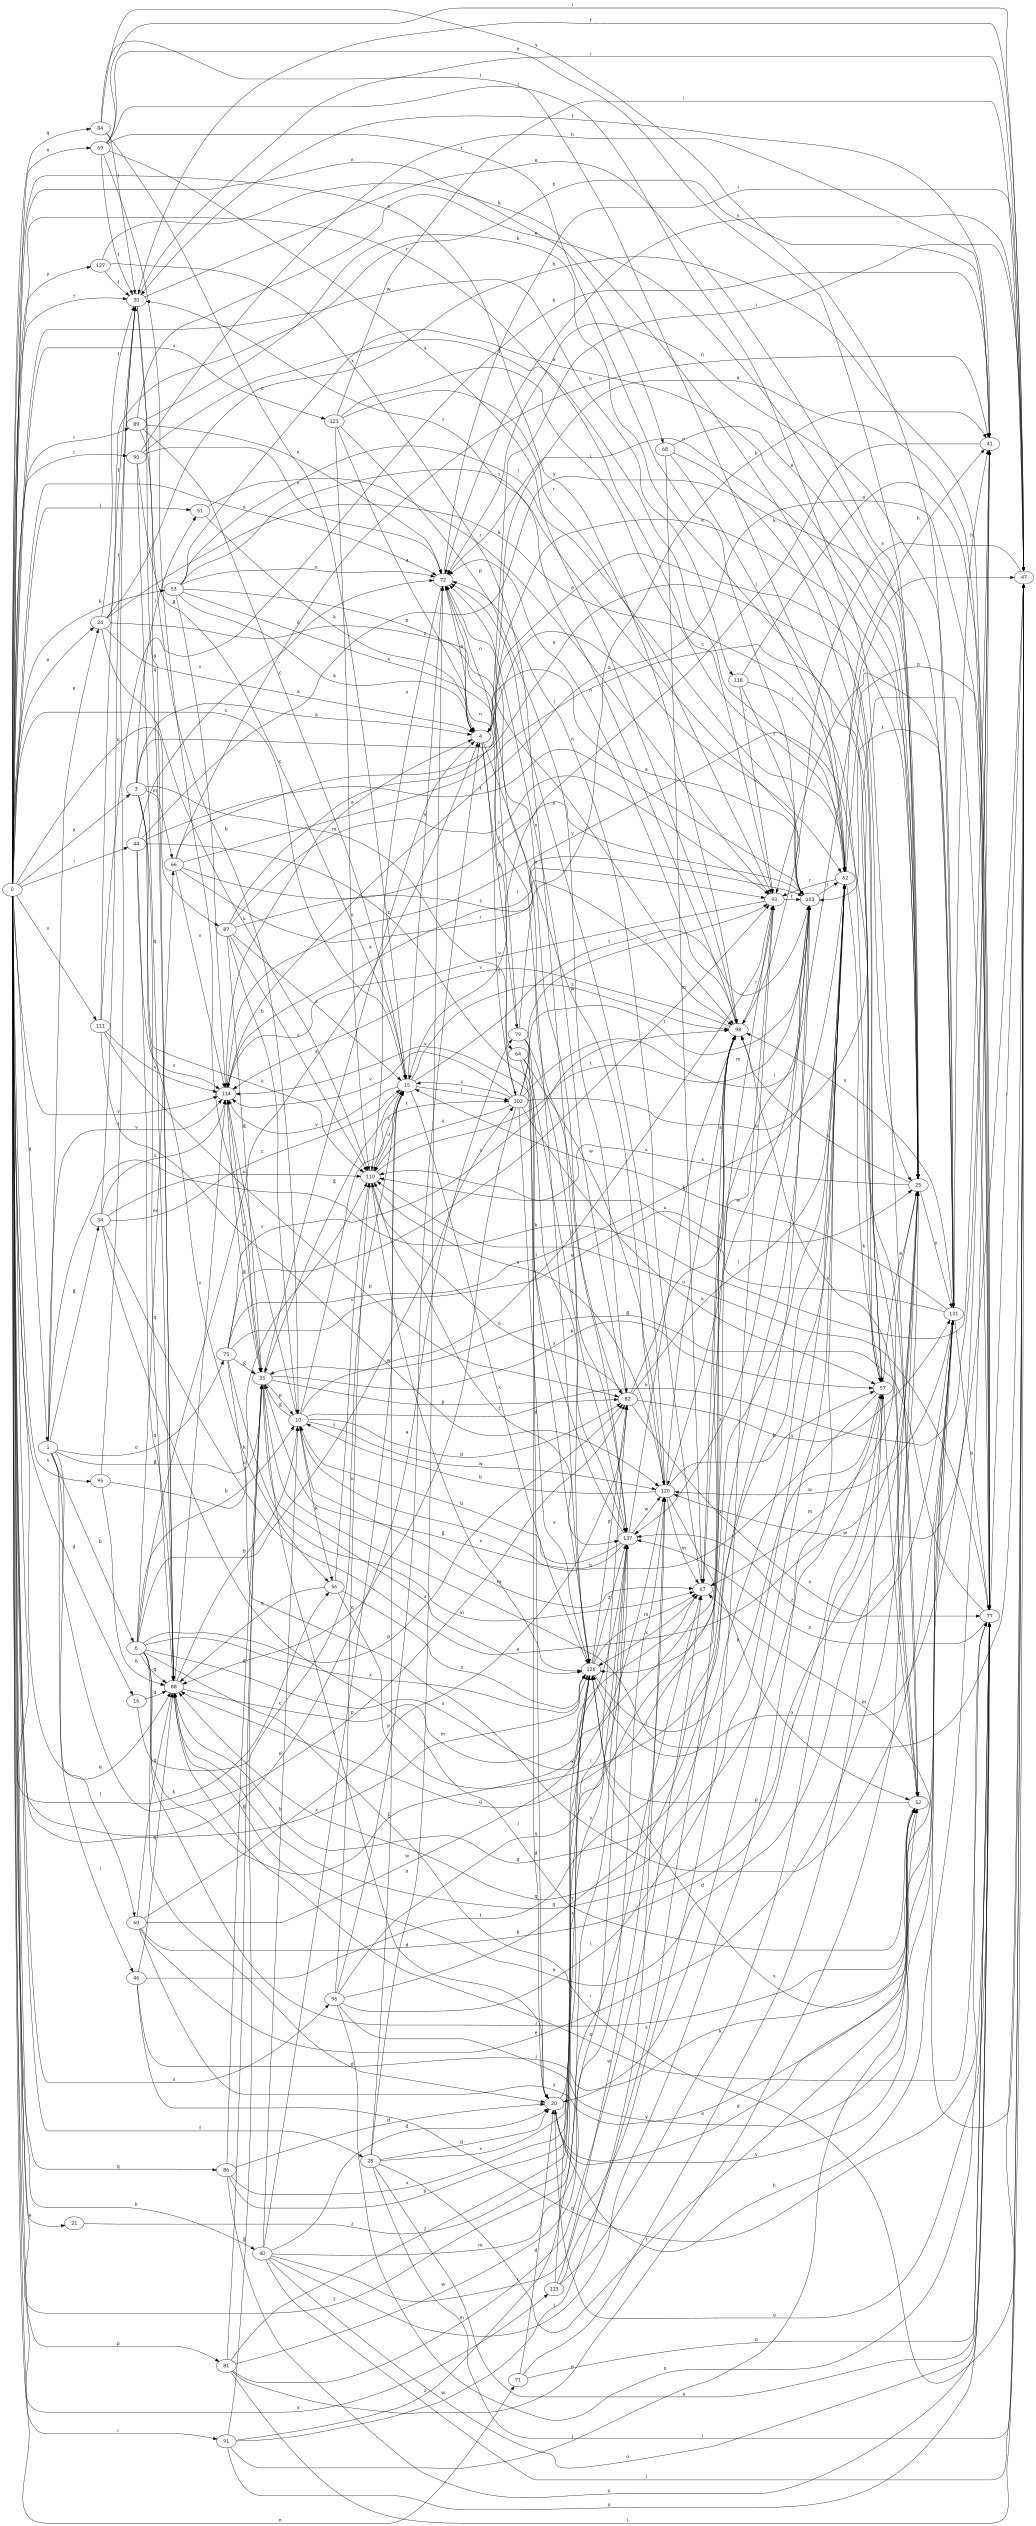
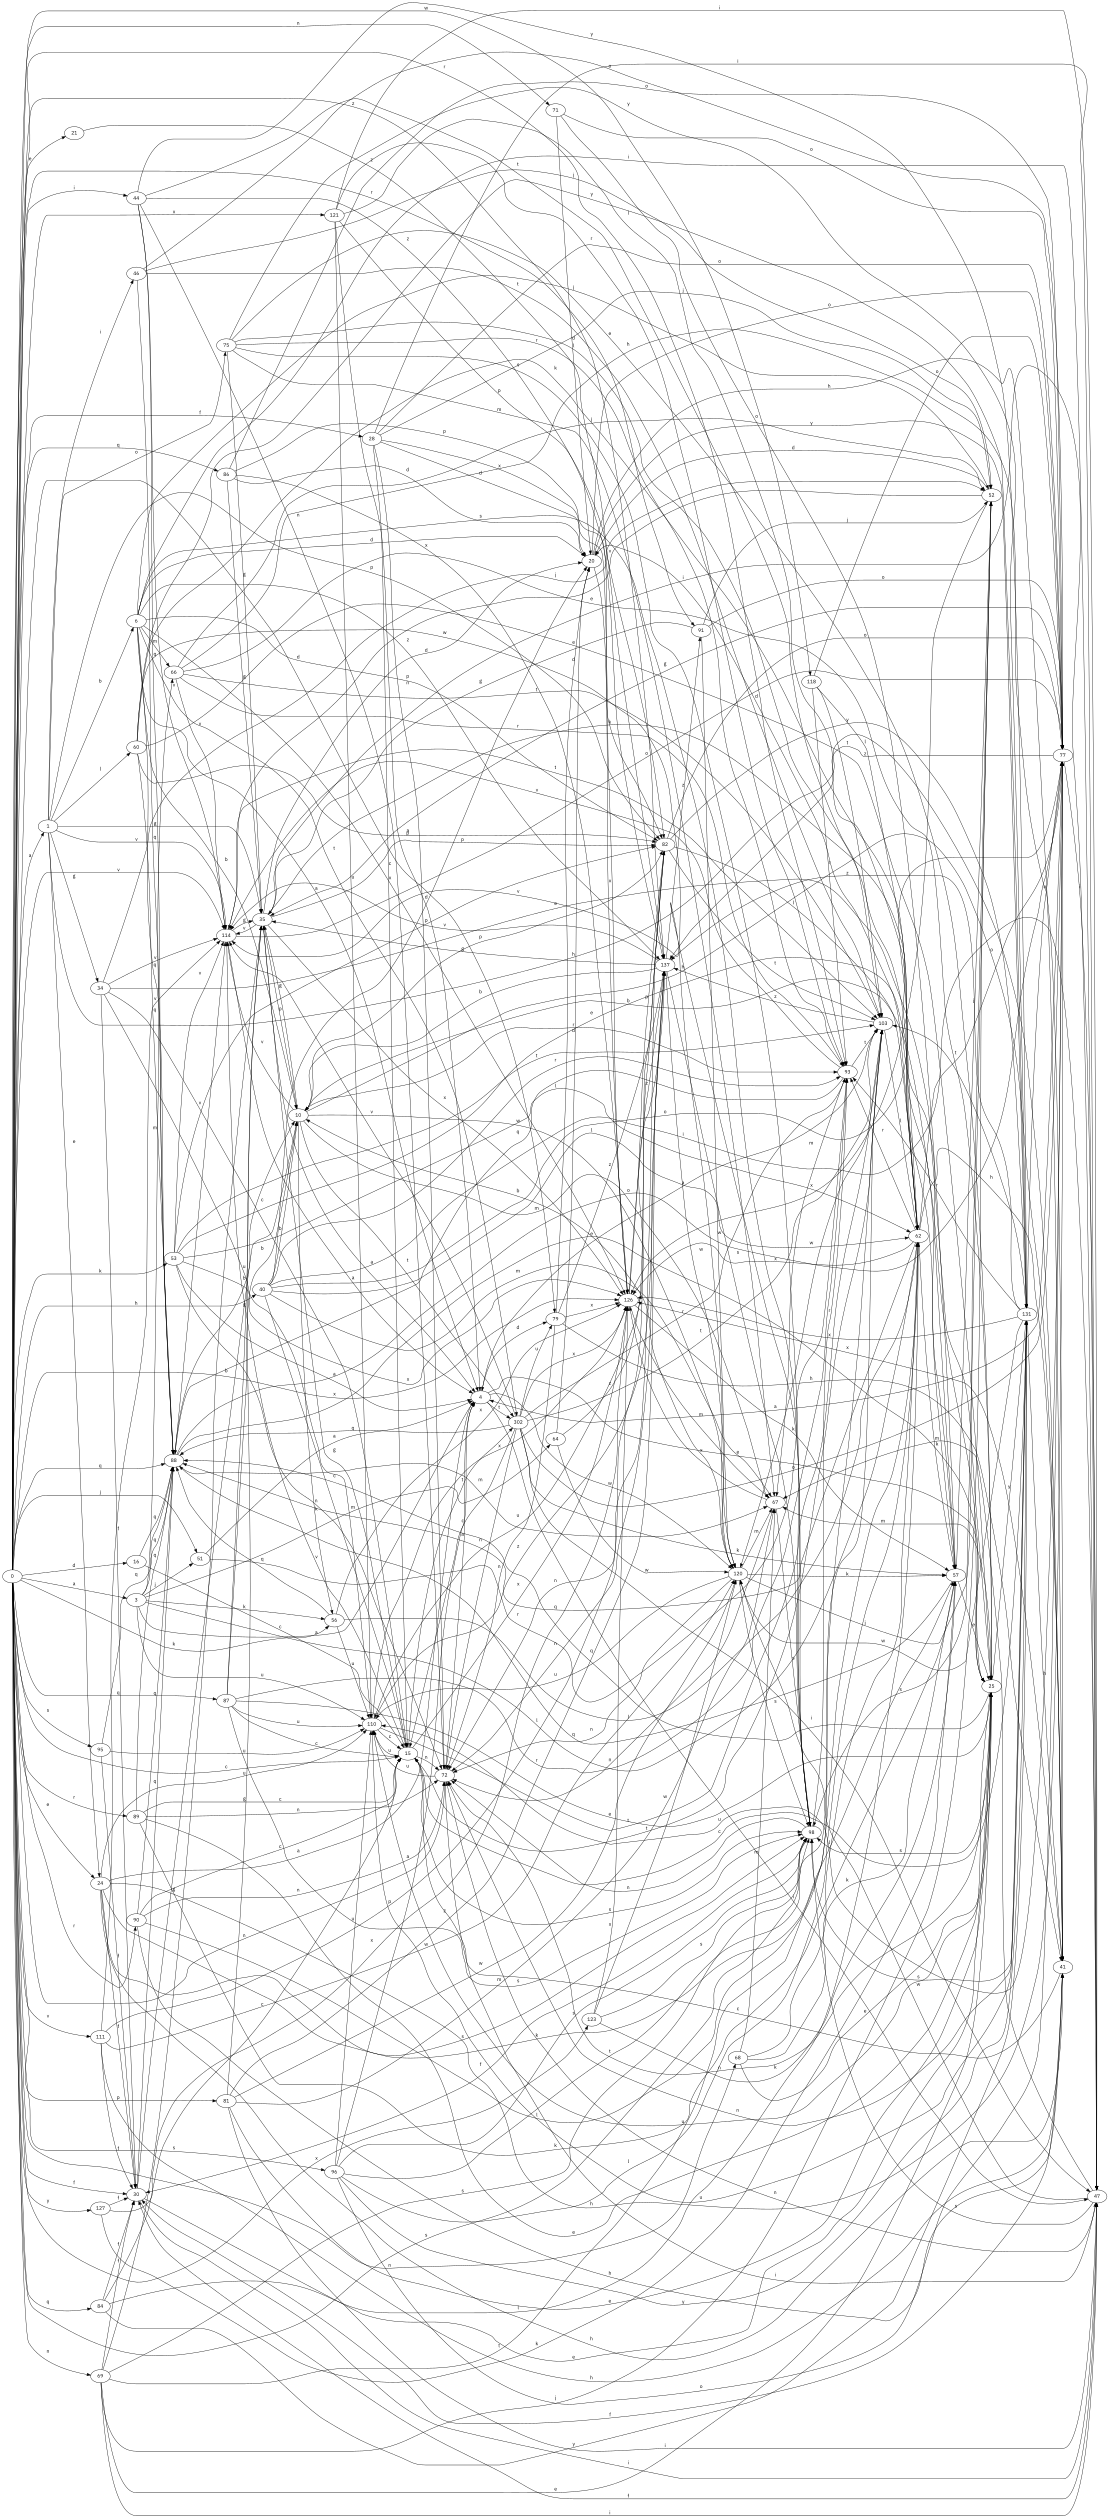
edge "302" -> "110": now "302" -> "79"
edge "52" -> "126": label "p" -> "x"
edge "91" -> "137": reversed
